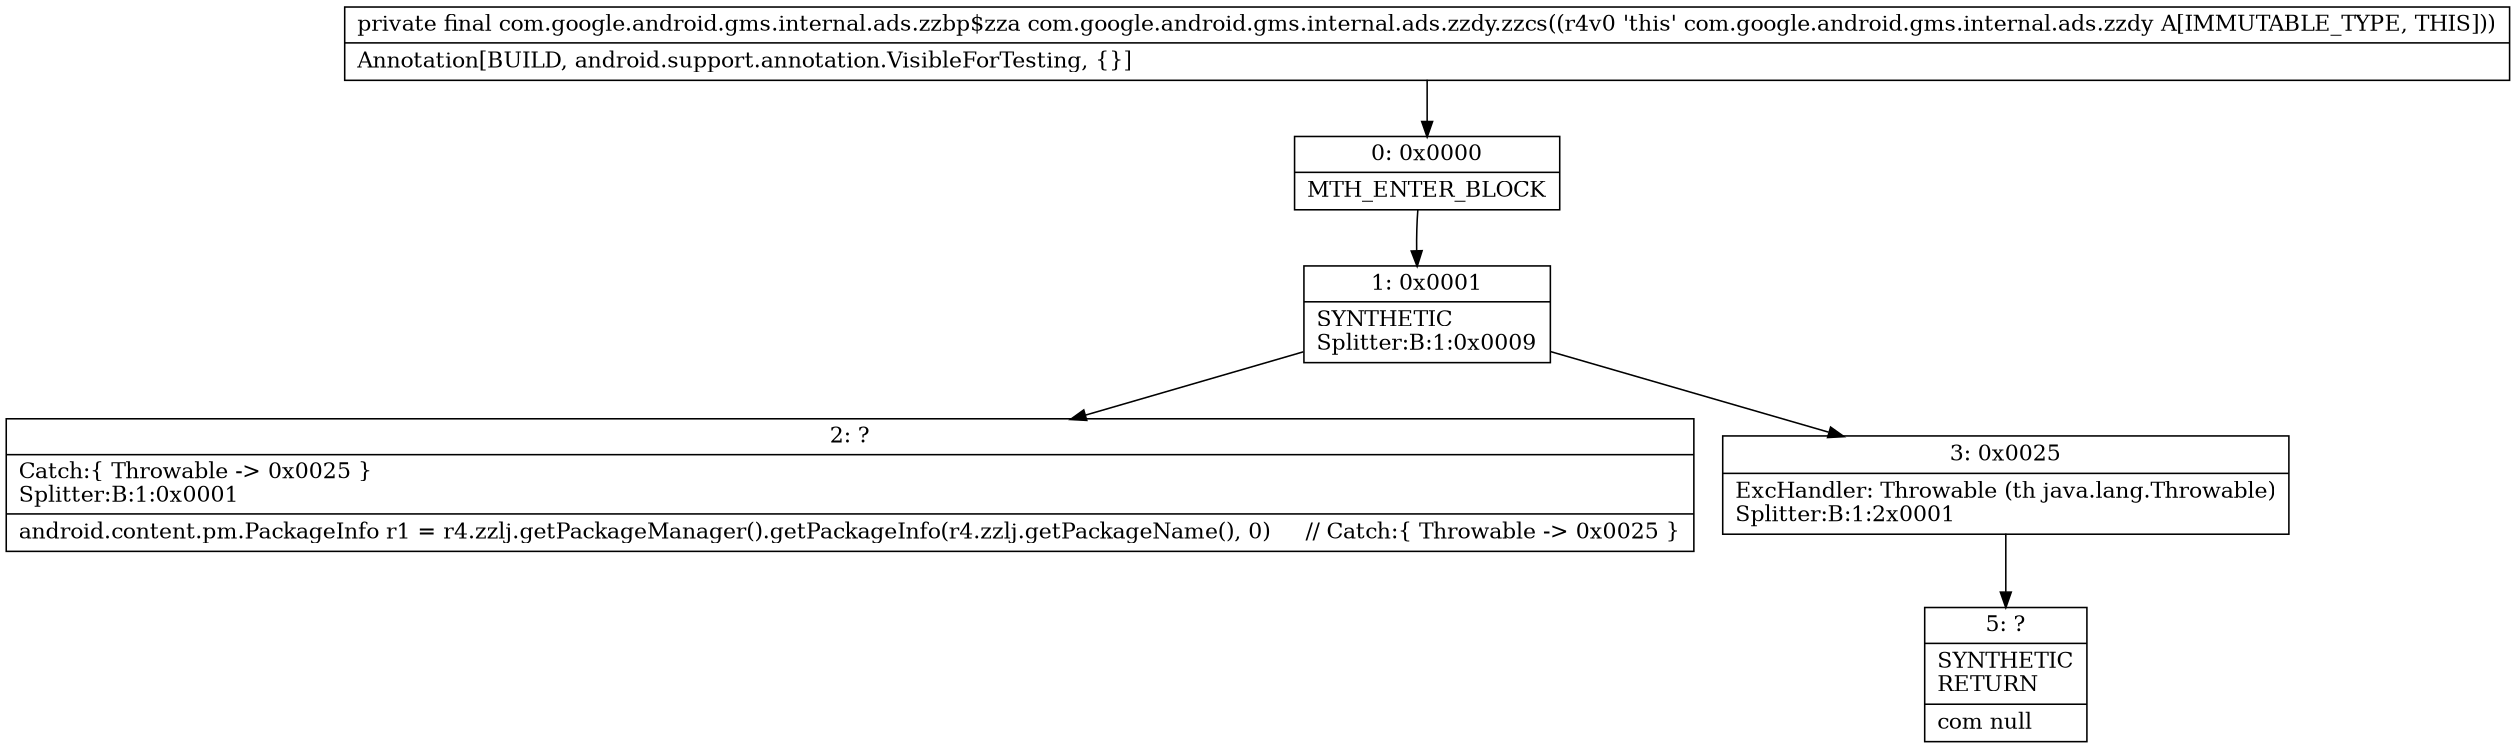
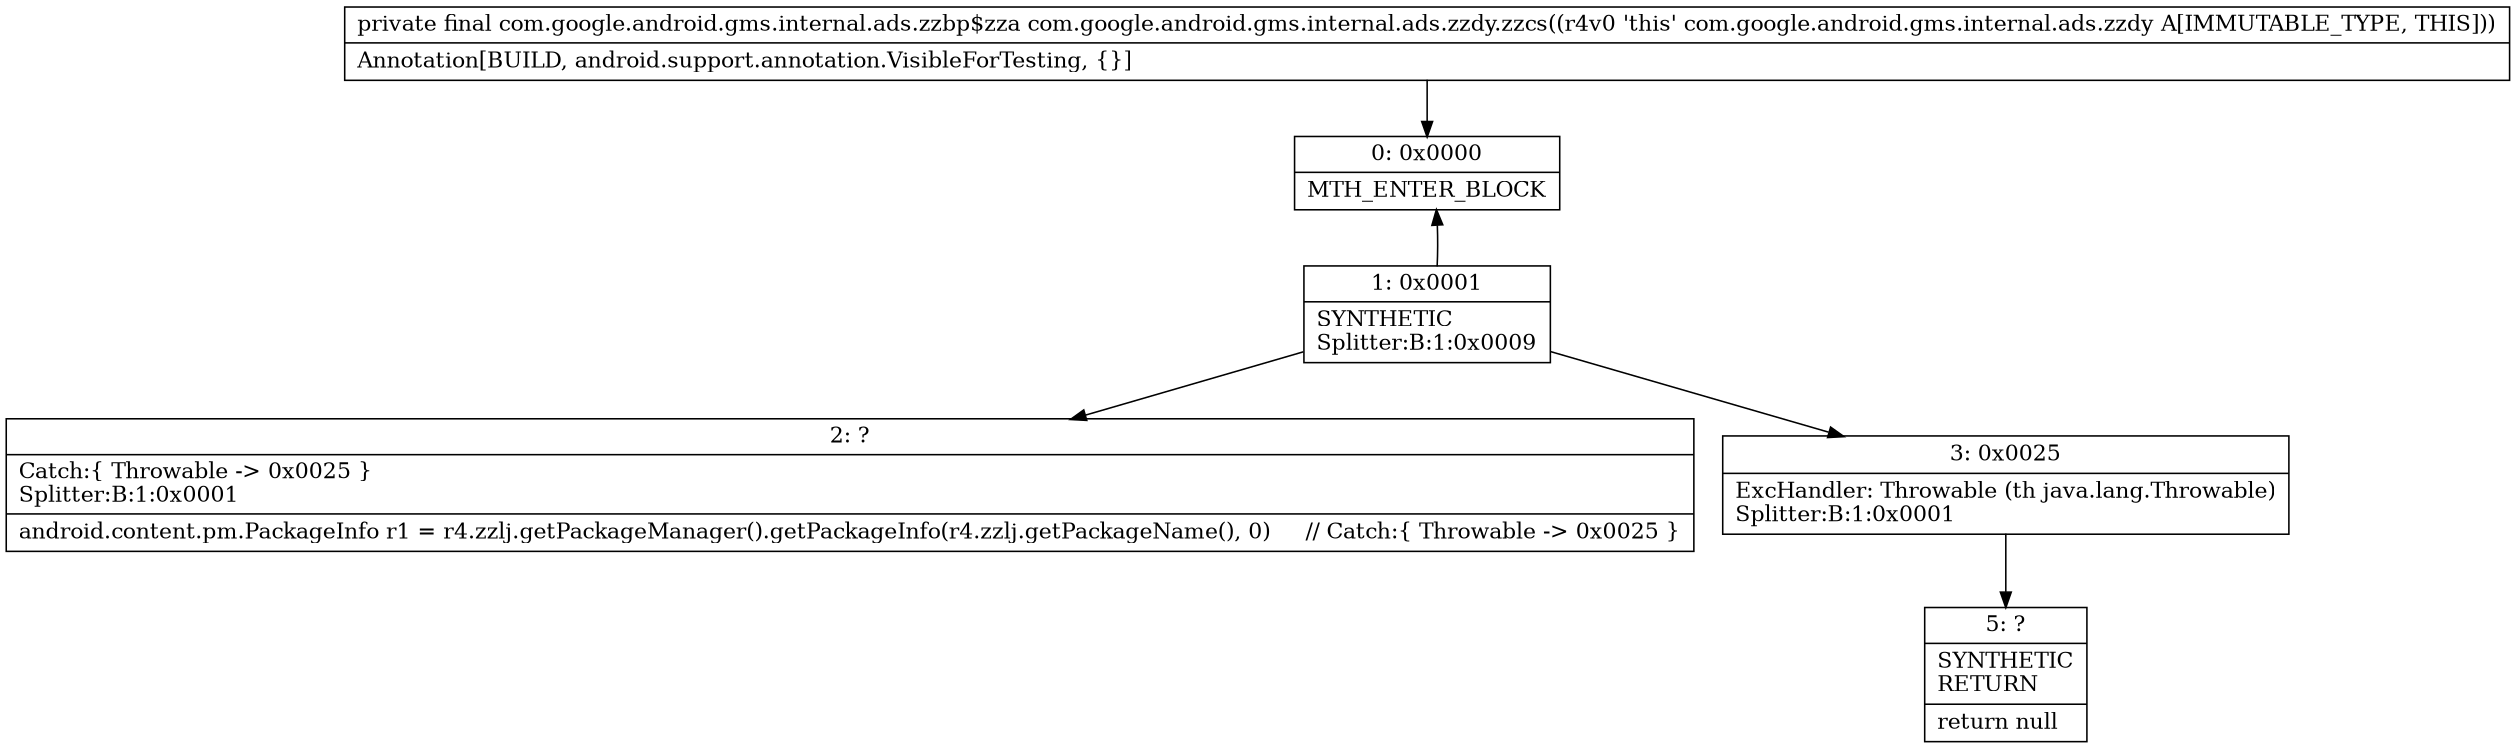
edge "0: 0x0000" -> "1: 0x0001": reversed
node "3: 0x0025": text "Splitter:B:1:2x0001" -> "Splitter:B:1:0x0001"
node "5: ?": text "com null" -> "return null"
